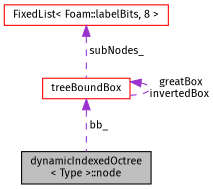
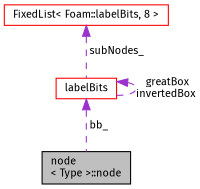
node "treeBoundBox": label "treeBoundBox" -> "labelBits"
node "dynamicIndexedOctree < Type >::node": label "dynamicIndexedOctree < Type >::node" -> "node < Type >::node"
